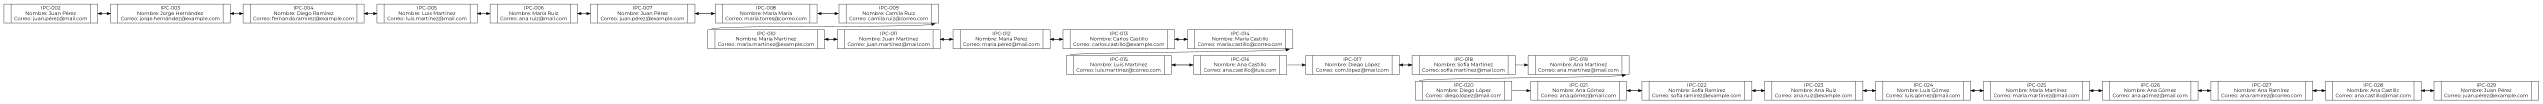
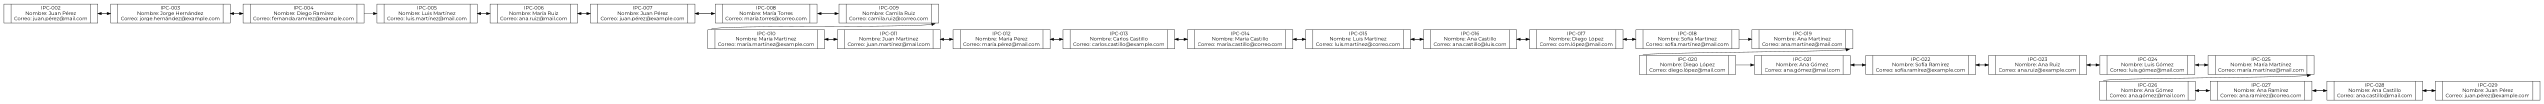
node "IPC-008": text "Nombre: María María" -> "Nombre: María Torres"
edge "IPC-005" -> "IPC-004": removed
edge "IPC-014" -> "IPC-015": added
edge "IPC-017" -> "IPC-016": added
edge "IPC-025" -> "IPC-026": removed
